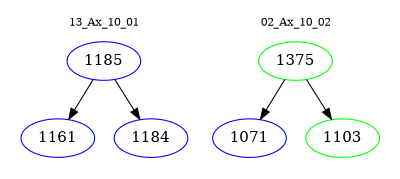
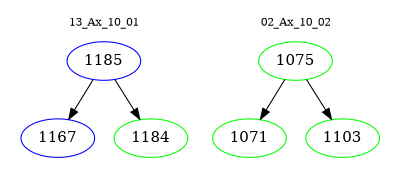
node "1375": label "1375" -> "1075"
node "1161": label "1161" -> "1167"
node "1184": color blue -> green
node "1071": color blue -> green
